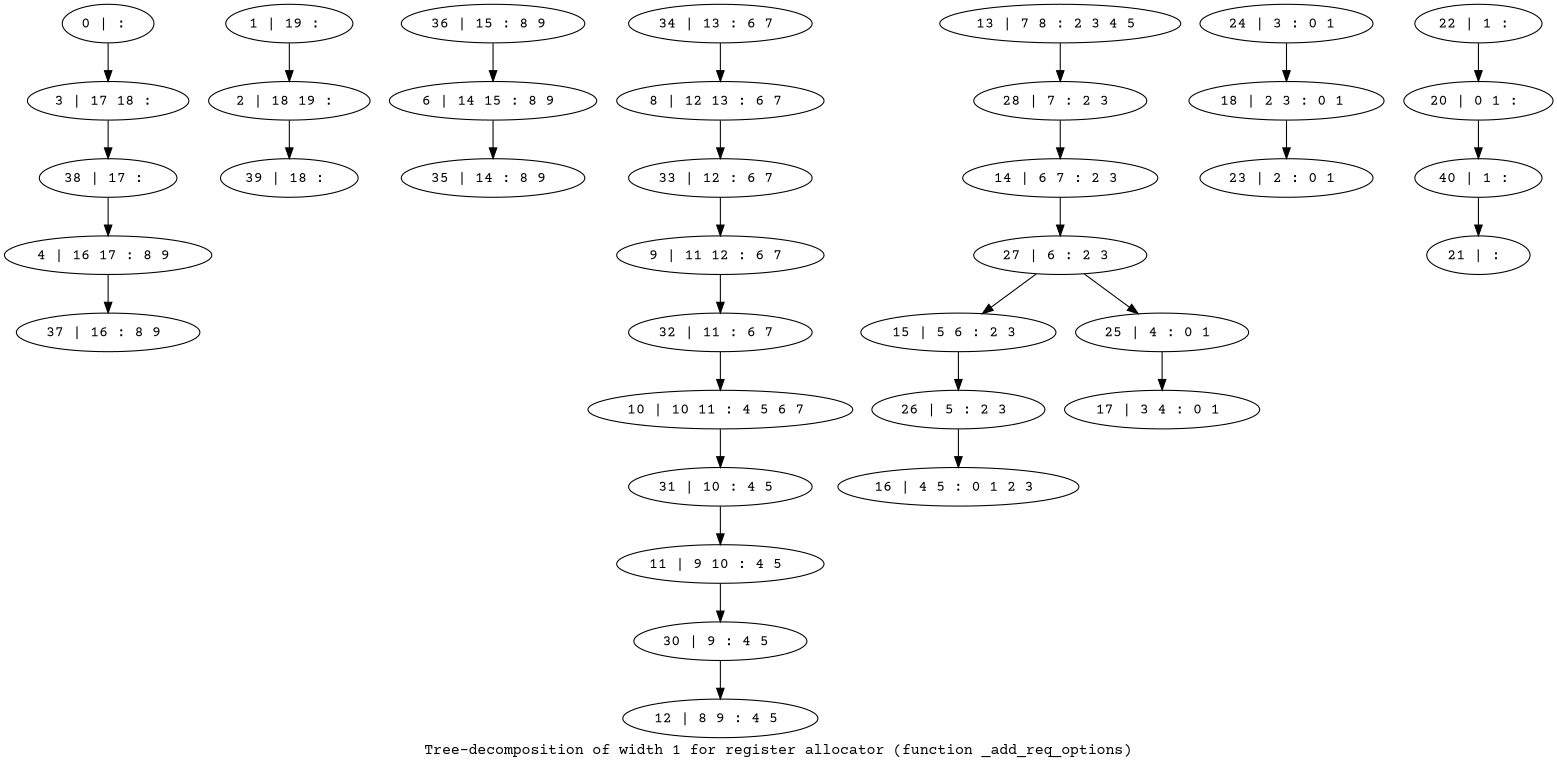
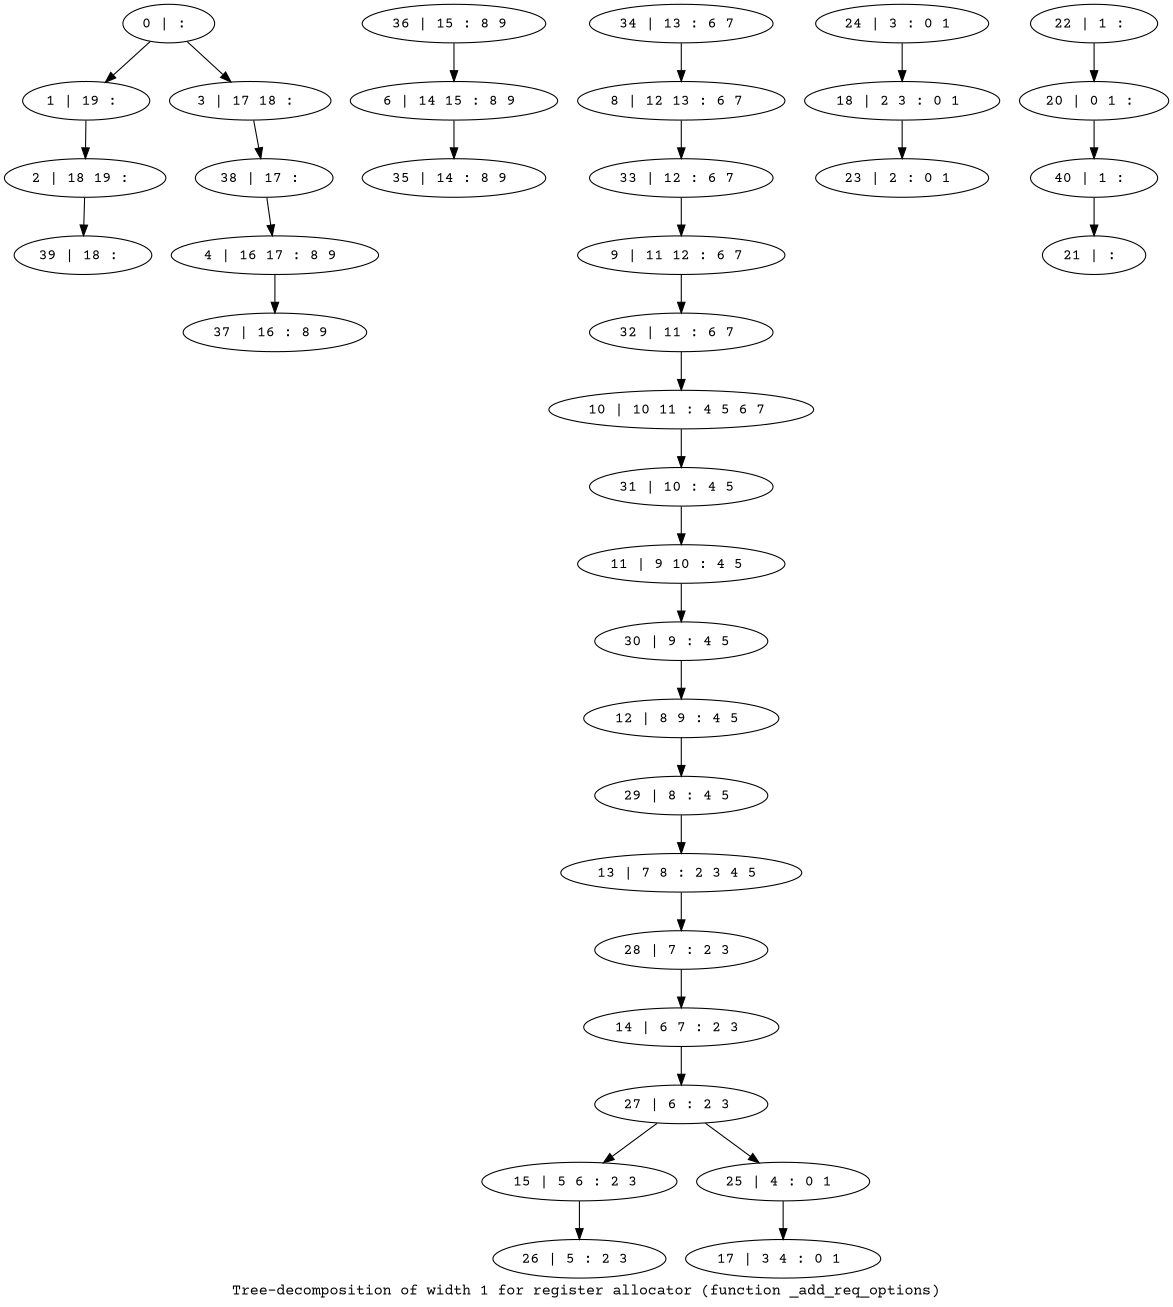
edge "0 | :" -> "1 | 19 :": added
node "16 | 4 5 : 0 1 2 3": removed
node "29 | 8 : 4 5": added
